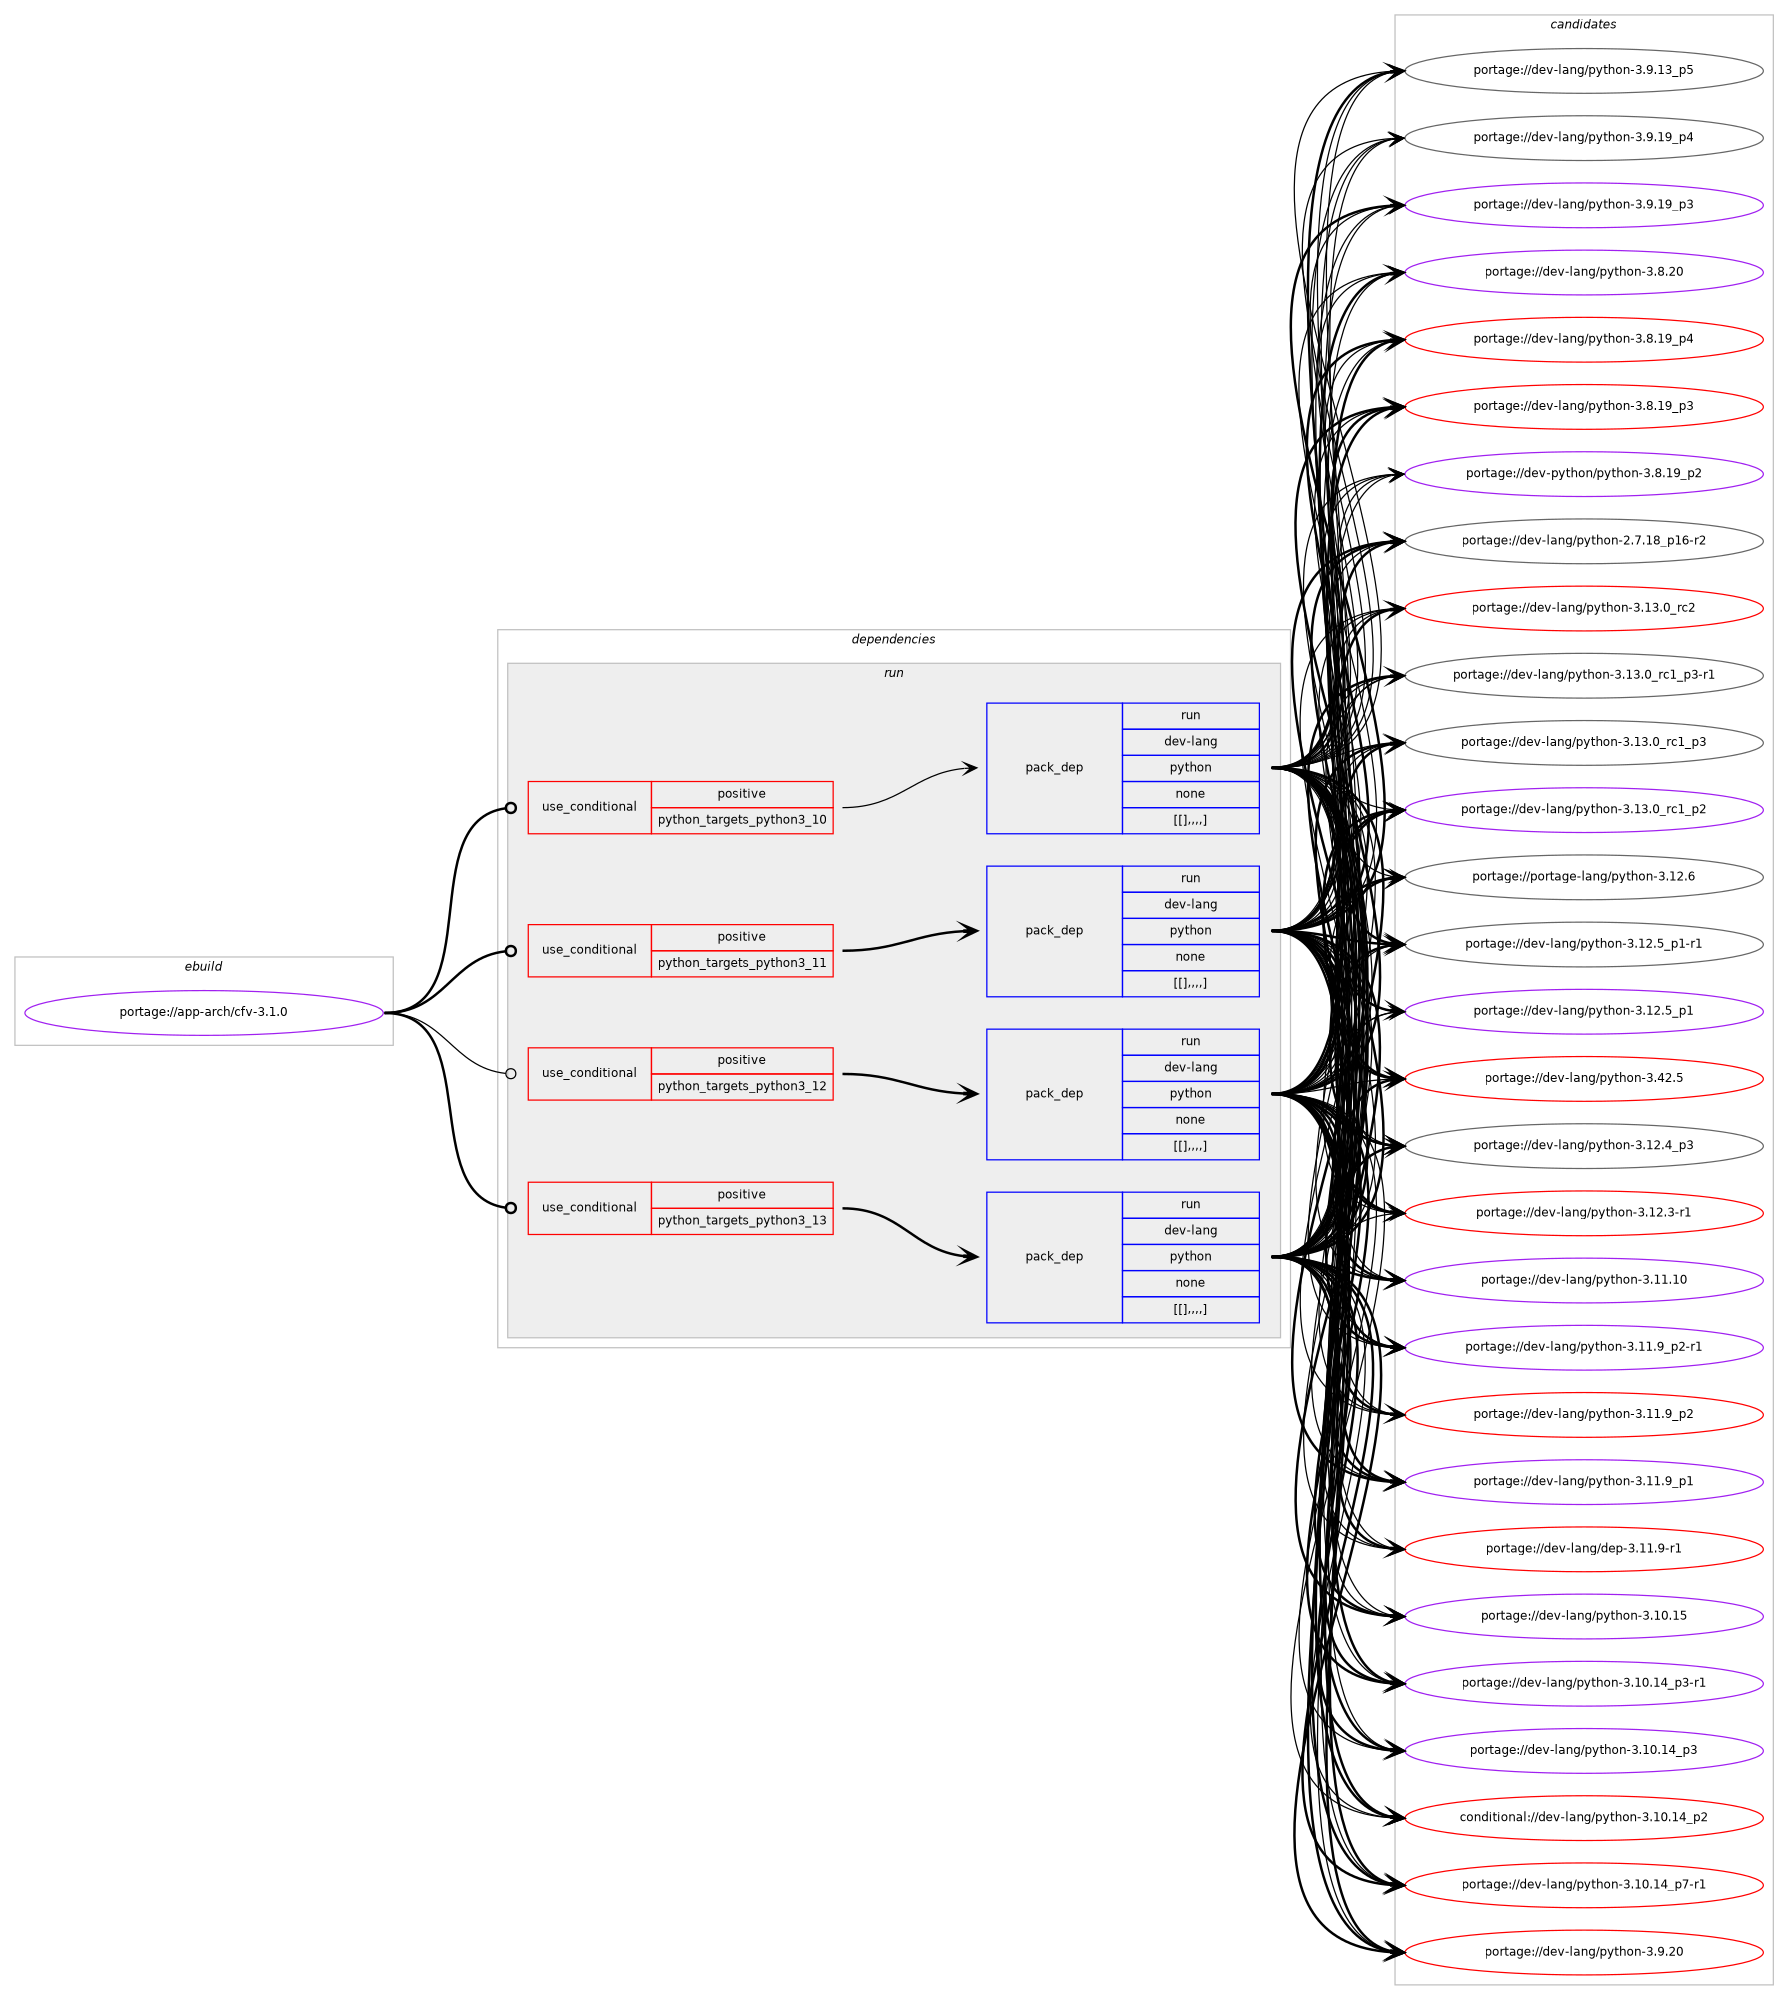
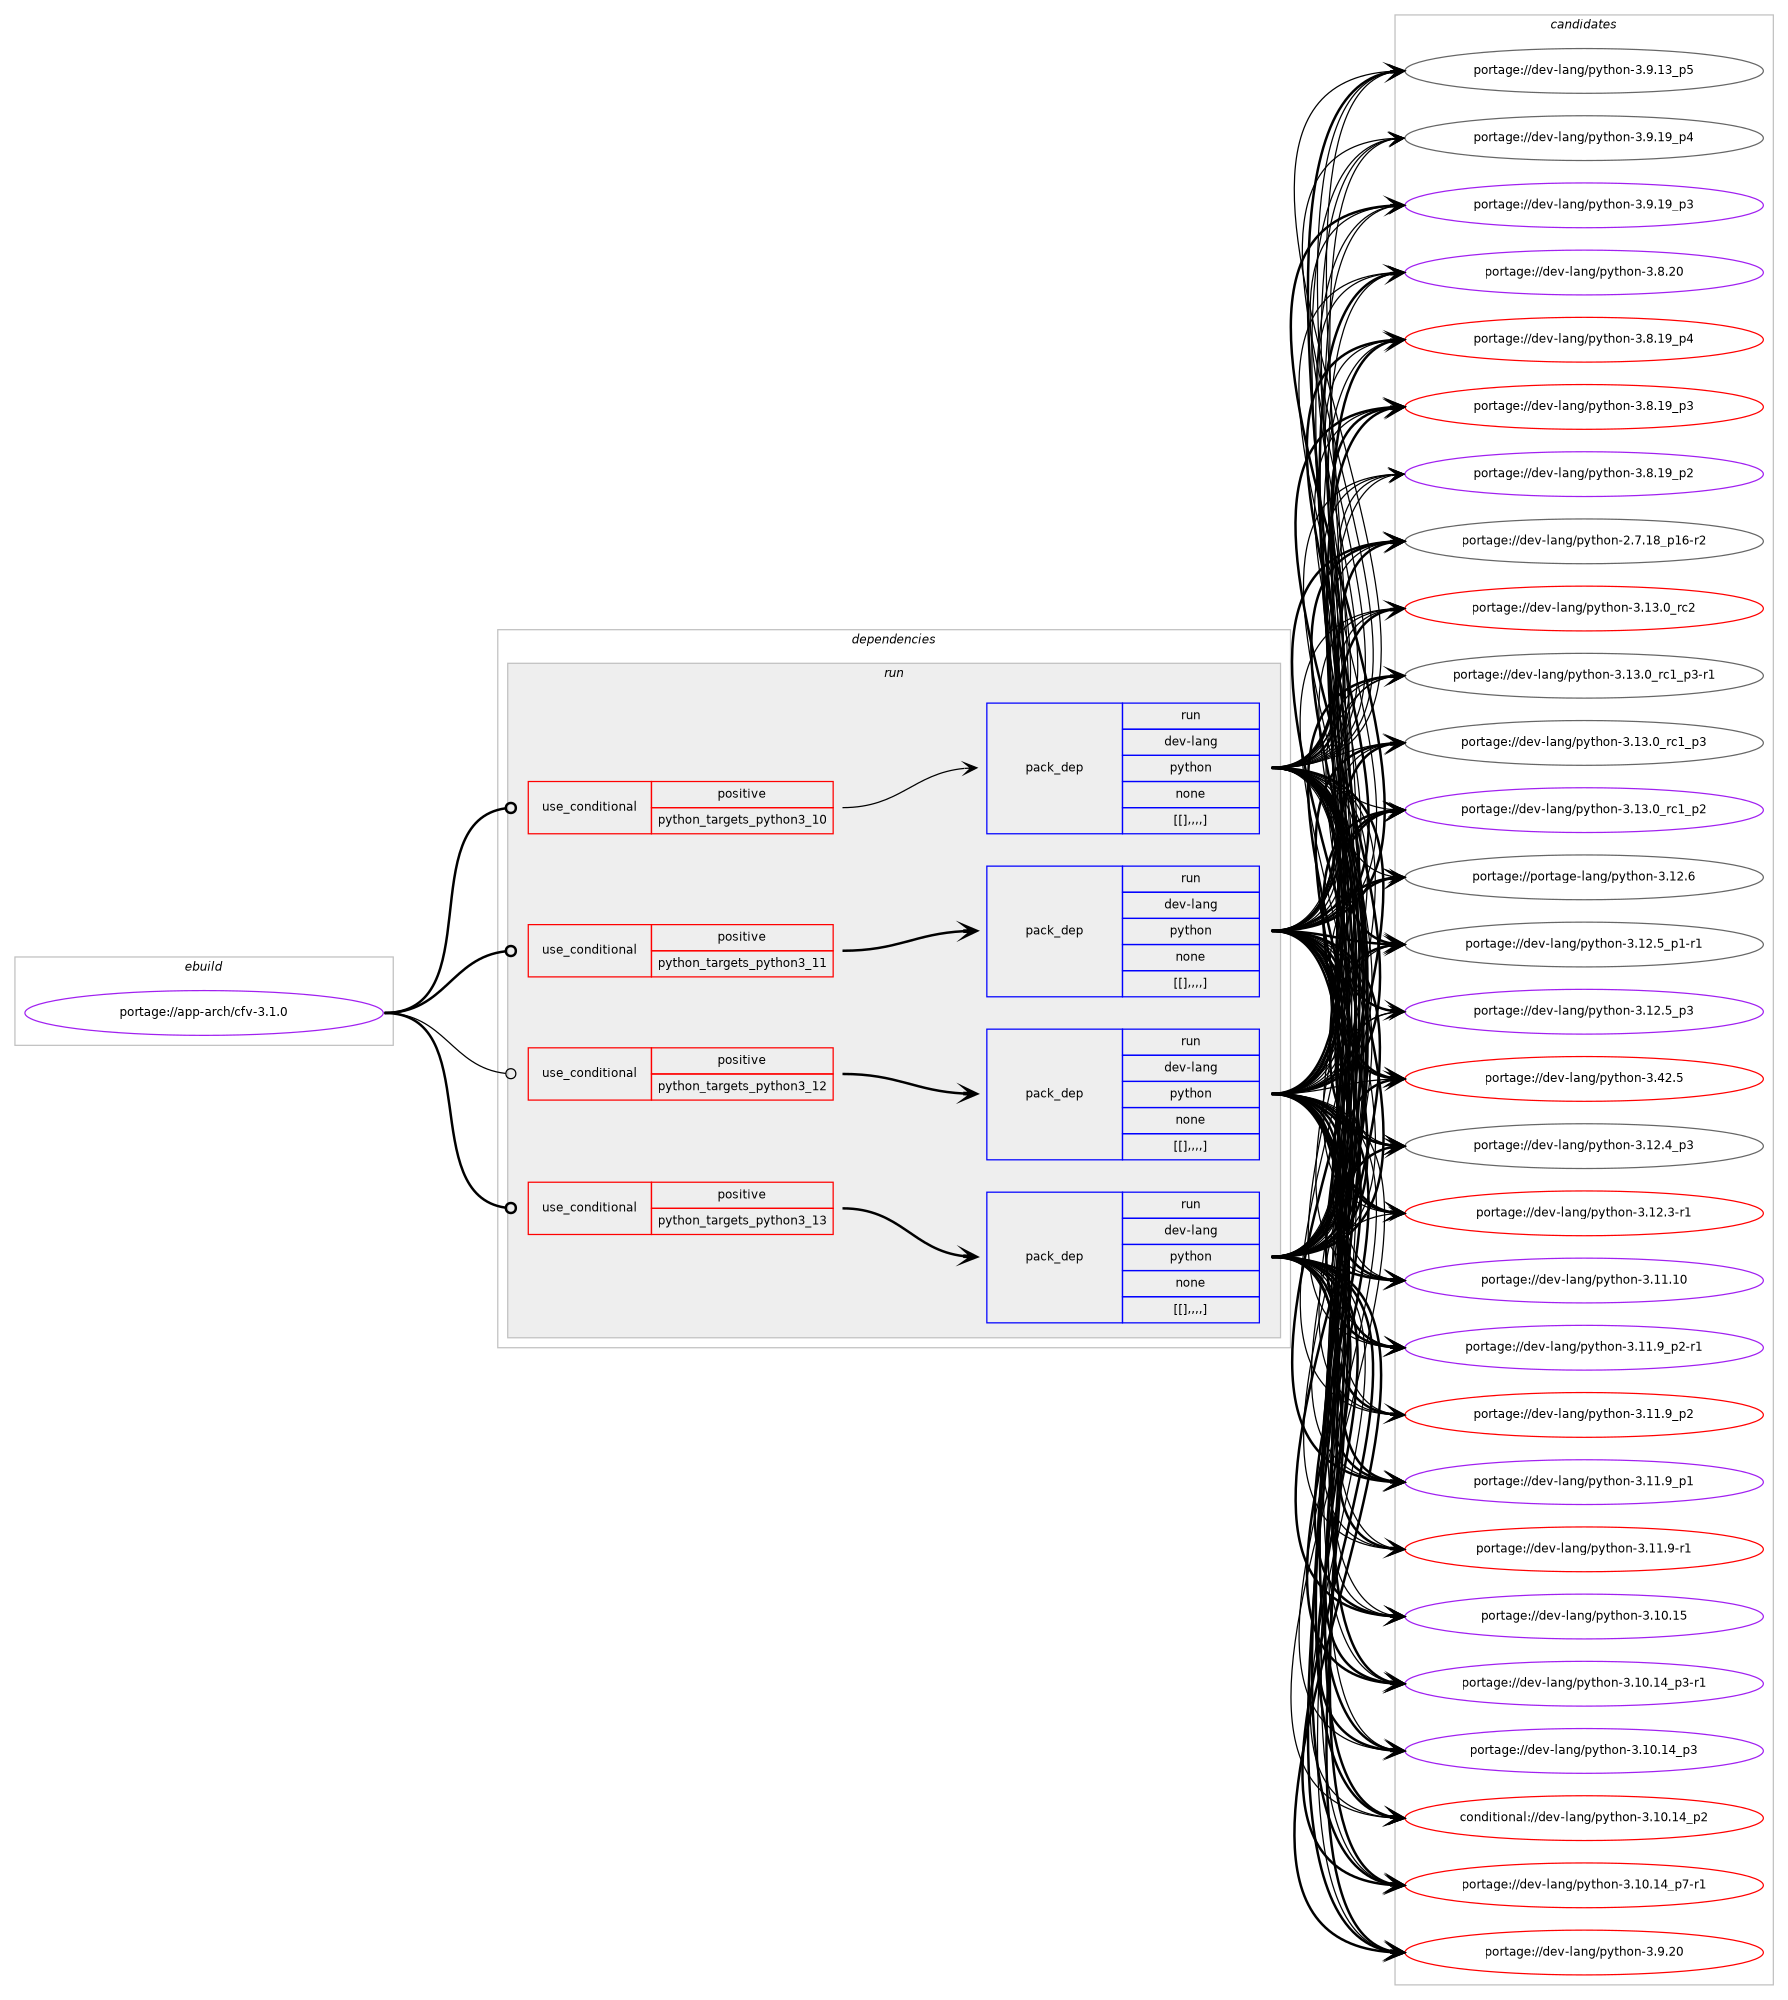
node "portage://dev-python/python-3.8.19_p2": label "portage://dev-python/python-3.8.19_p2" -> "portage://dev-lang/python-3.8.19_p2"
node "portage://dev-lang/python-3.12.5_p1": label "portage://dev-lang/python-3.12.5_p1" -> "portage://dev-lang/python-3.12.5_p3"
node "portage://dev-lang/dep-3.11.9-r1": label "portage://dev-lang/dep-3.11.9-r1" -> "portage://dev-lang/python-3.11.9-r1"
